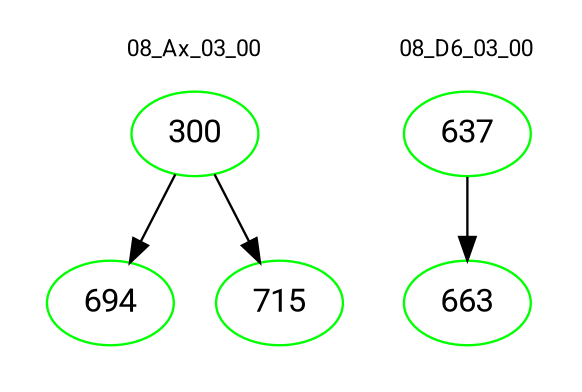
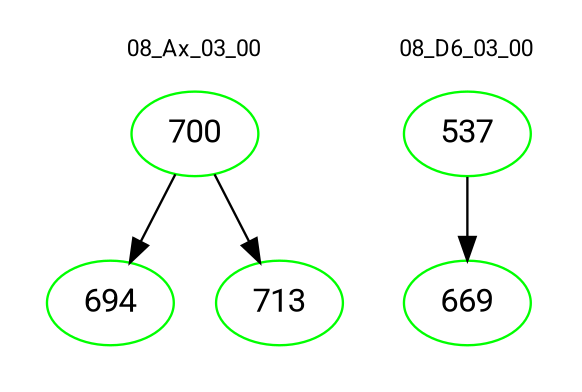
node "300": label "300" -> "700"
node "637": label "637" -> "537"
node "715": label "715" -> "713"
node "663": label "663" -> "669"
